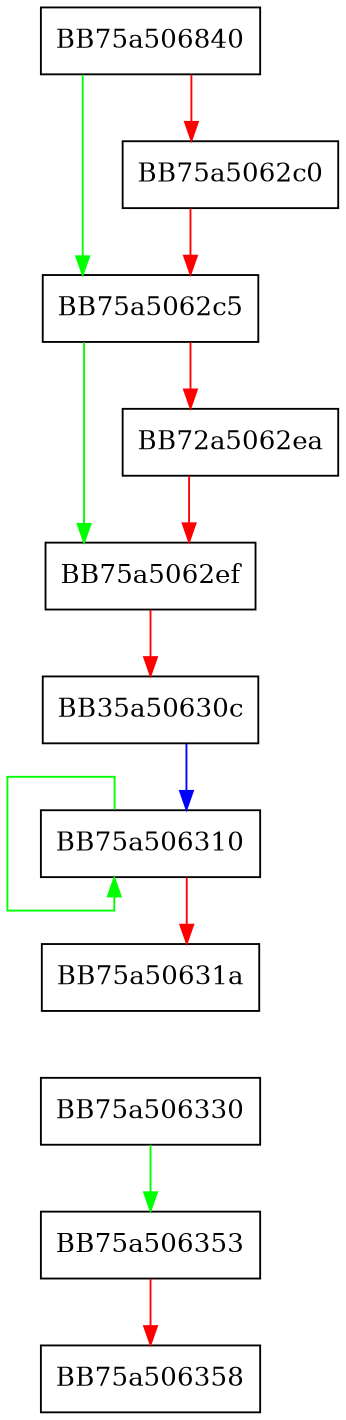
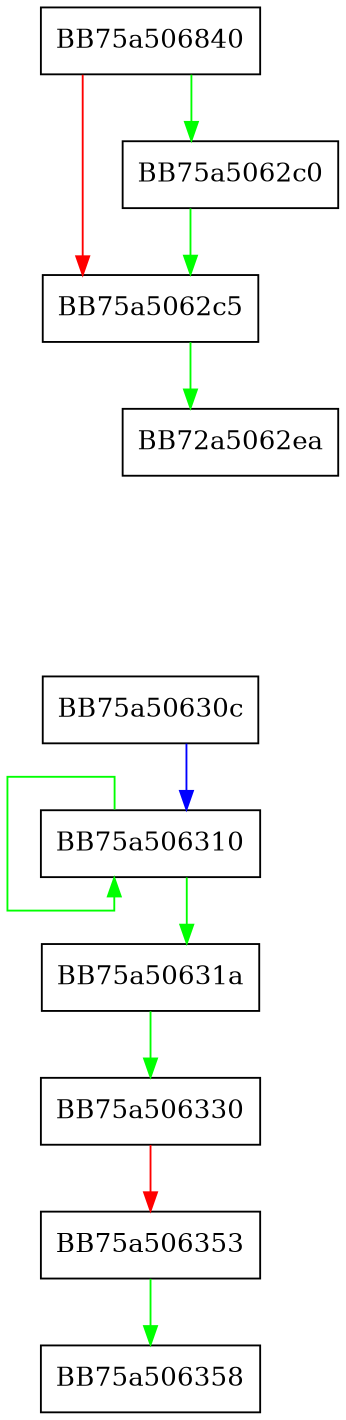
edge "BB75a506840" -> "BB75a5062c0": color red -> green
edge "BB75a506840" -> "BB75a5062c5": color green -> red
edge "BB75a5062c0" -> "BB75a5062c5": color red -> green
edge "BB75a5062c5" -> "BB72a5062ea": color red -> green
node "BB75a5062ef": removed
node "BB35a50630c": label "BB35a50630c" -> "BB75a50630c"
edge "BB75a506310" -> "BB75a50631a": color red -> green
edge "BB75a50631a" -> "BB75a506330": added
edge "BB75a506330" -> "BB75a506353": color green -> red
edge "BB75a506353" -> "BB75a506358": color red -> green
